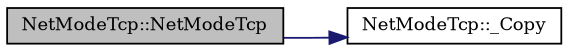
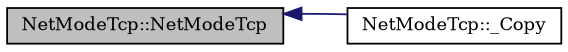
edge "NetModeTcp::NetModeTcp" -> "NetModeTcp::_Copy": reversed
